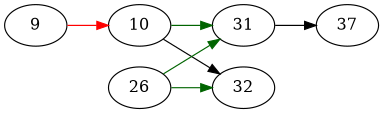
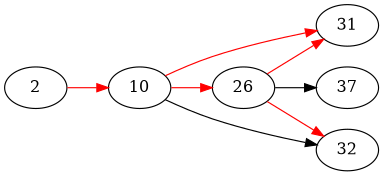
node "9": label "9" -> "2"
edge "10" -> "31": color darkgreen -> red
edge "31" -> "37": now "26" -> "37"
edge "26" -> "31": color darkgreen -> red
edge "26" -> "32": color darkgreen -> red
edge "10" -> "26": added
